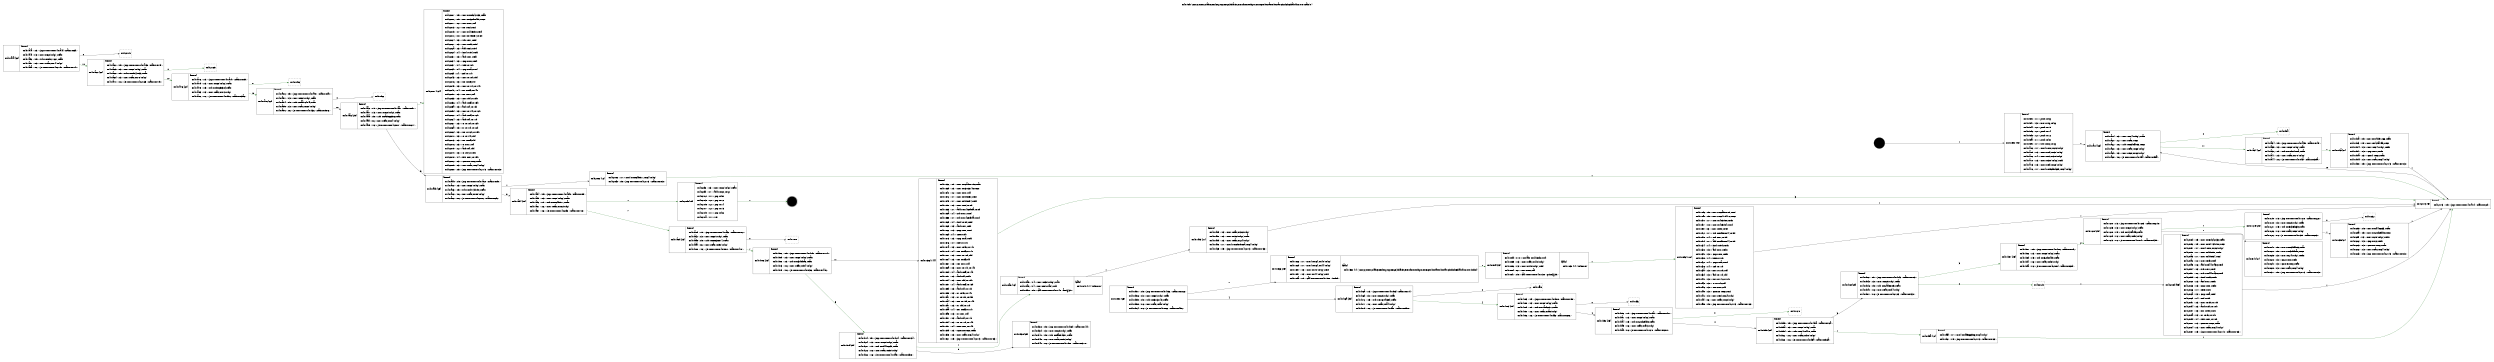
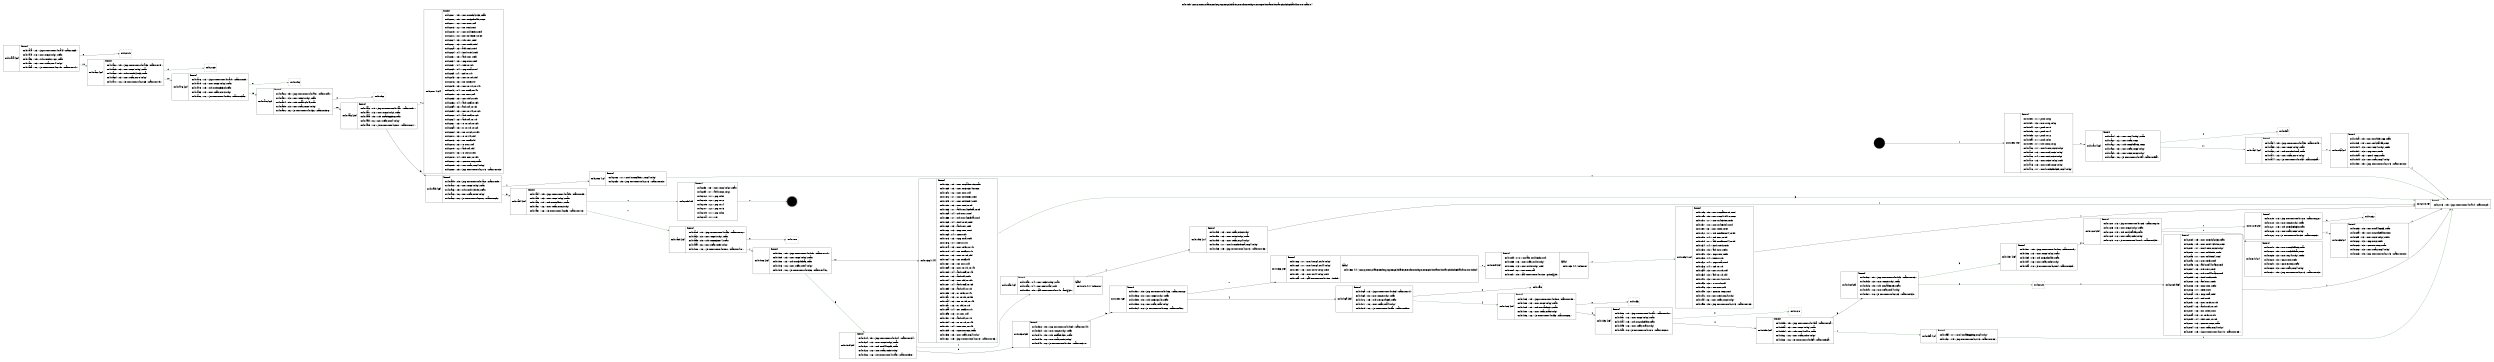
edge "0x402173 [5]" -> "0x401a1d [23]": removed, label "10"
edge "0x401b38 [25]" -> "0x401b51 [25]": added, label "5"
